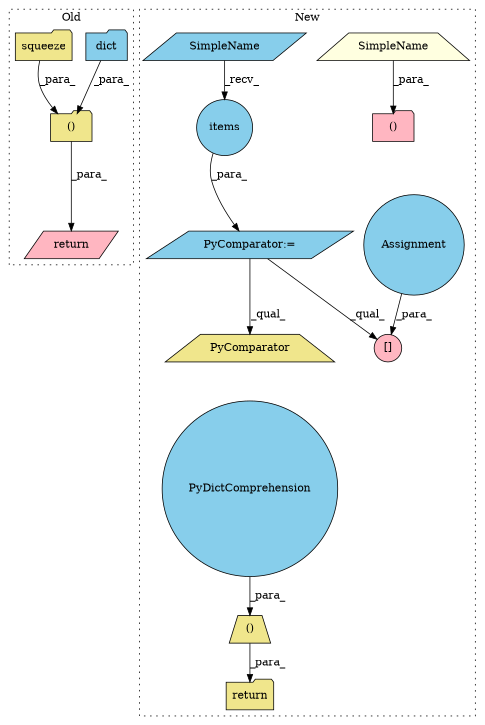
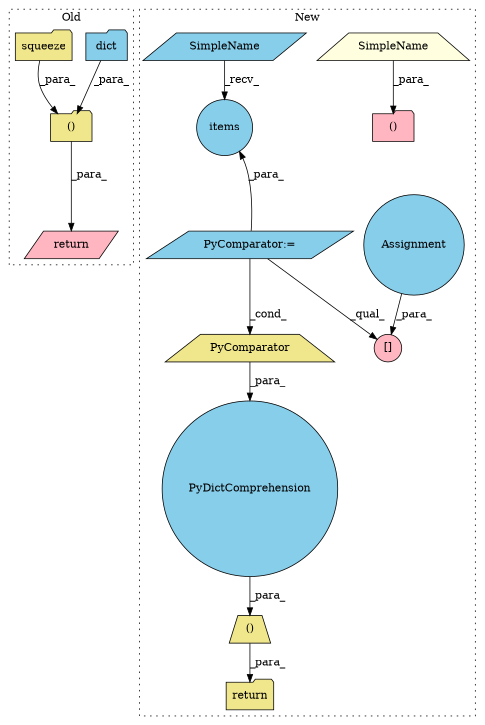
edge "items" -> "PyComparator:=": reversed
edge "PyComparator:=" -> "PyComparator": label "_qual_" -> "_cond_"
edge "PyComparator" -> "PyDictComprehension": added, label "_para_"
